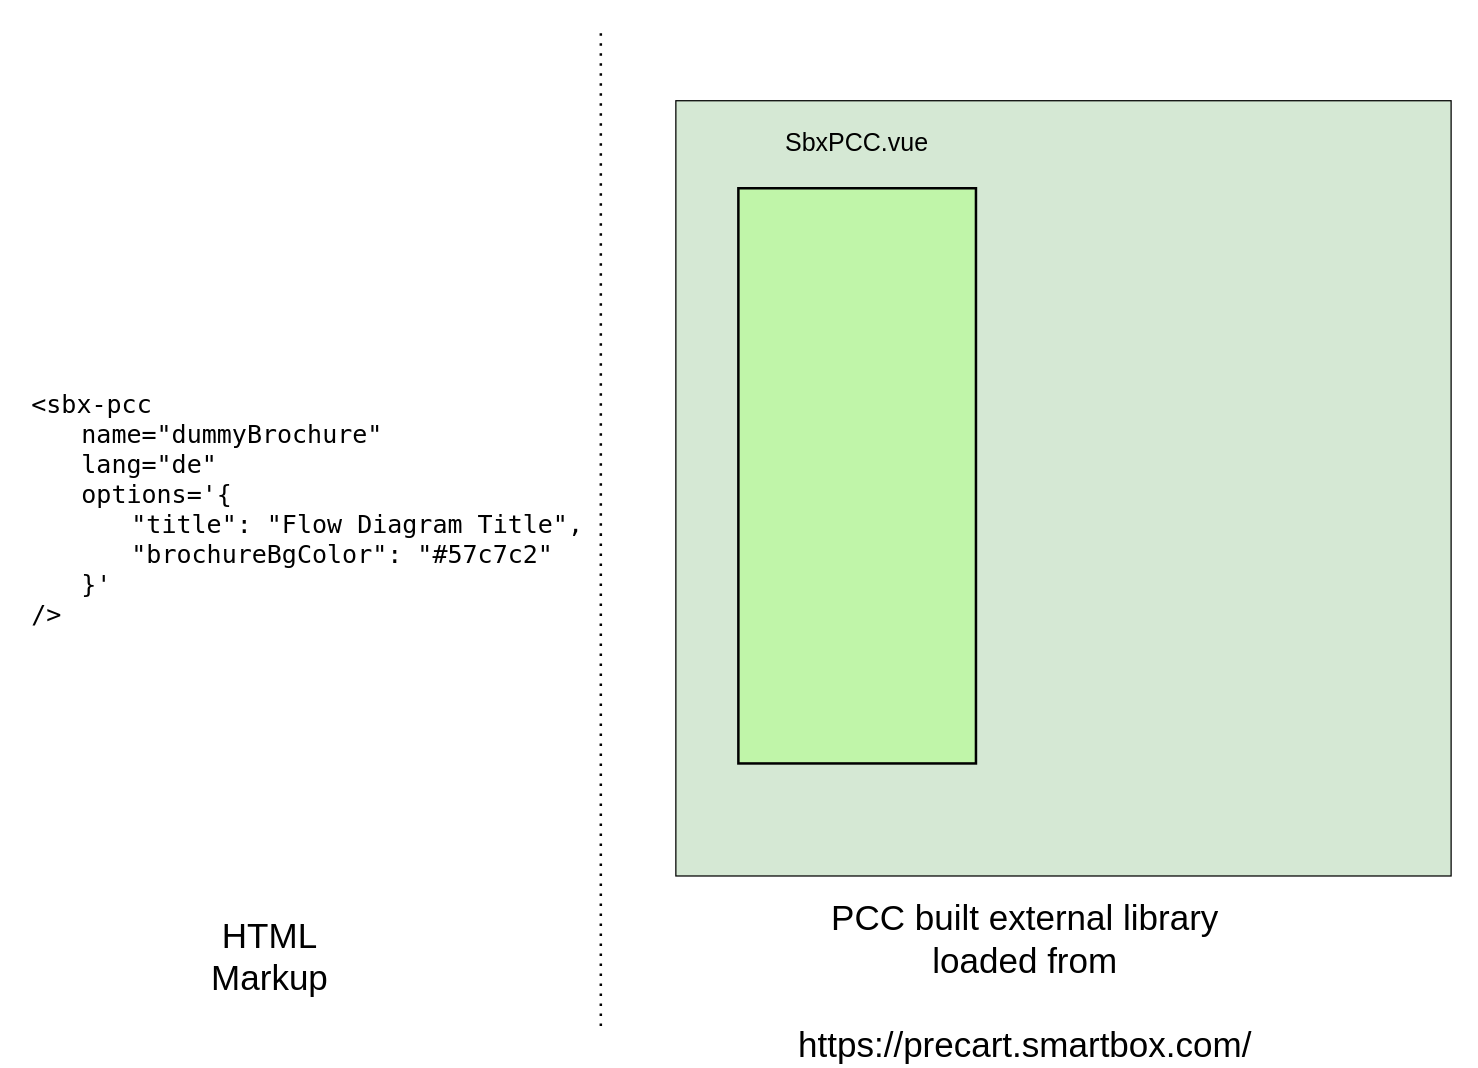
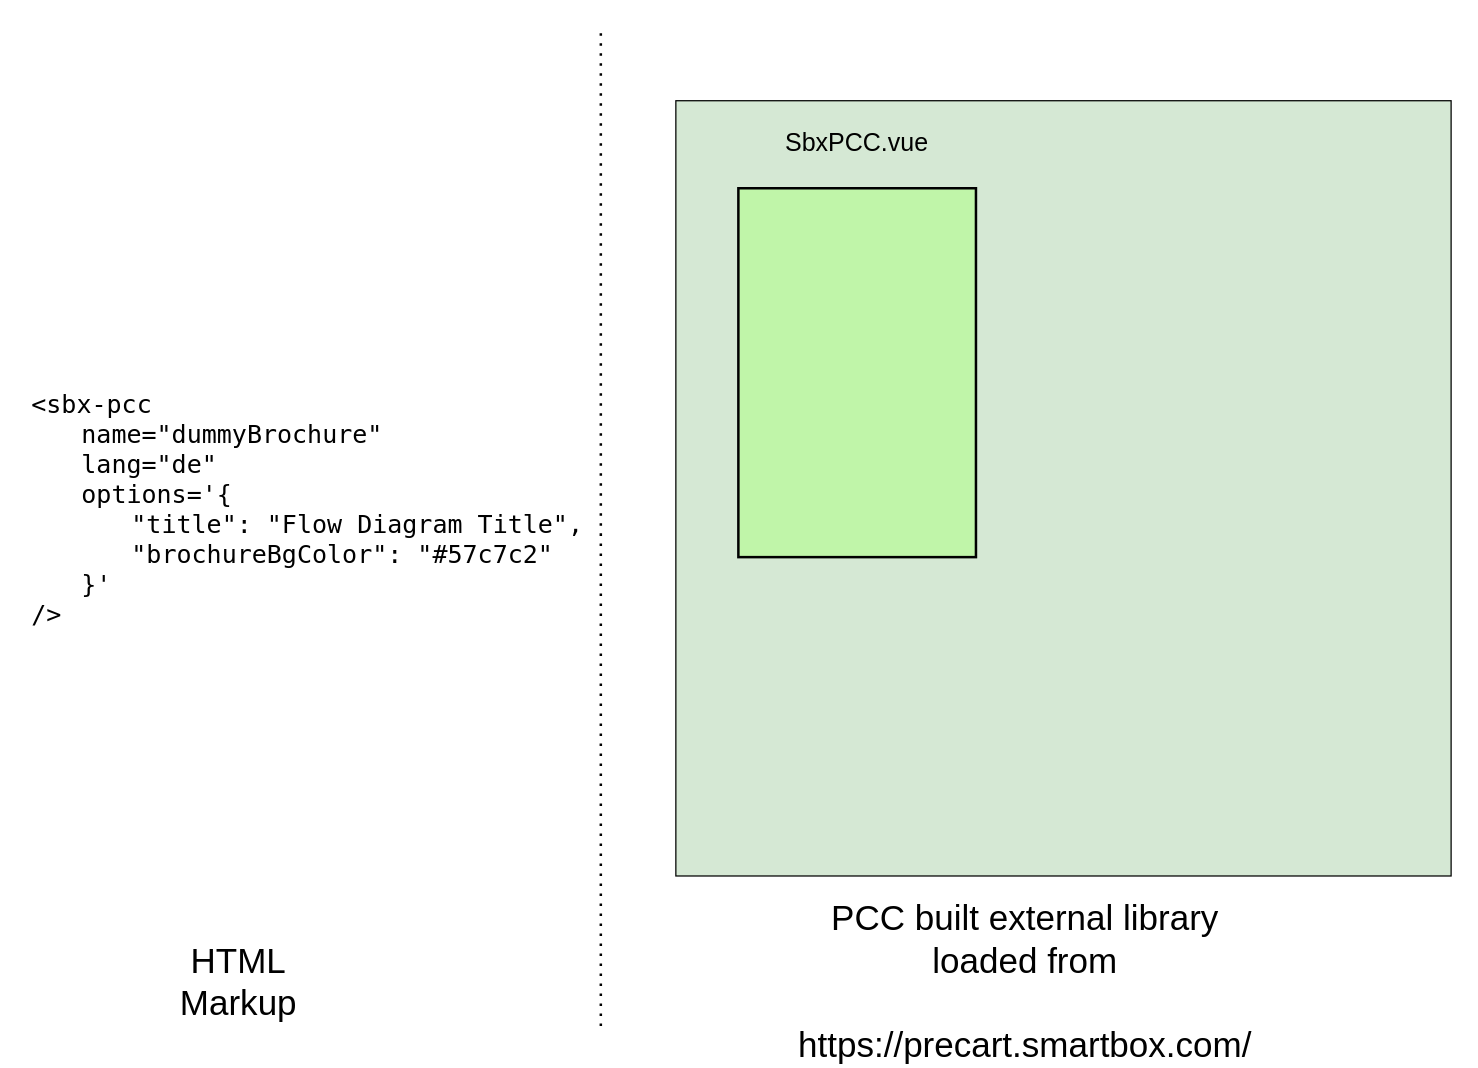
node "SbxPCC.vue": size 238x575 -> 238x369
node "HTML Markup": moved (270, 957) -> (239, 982)
